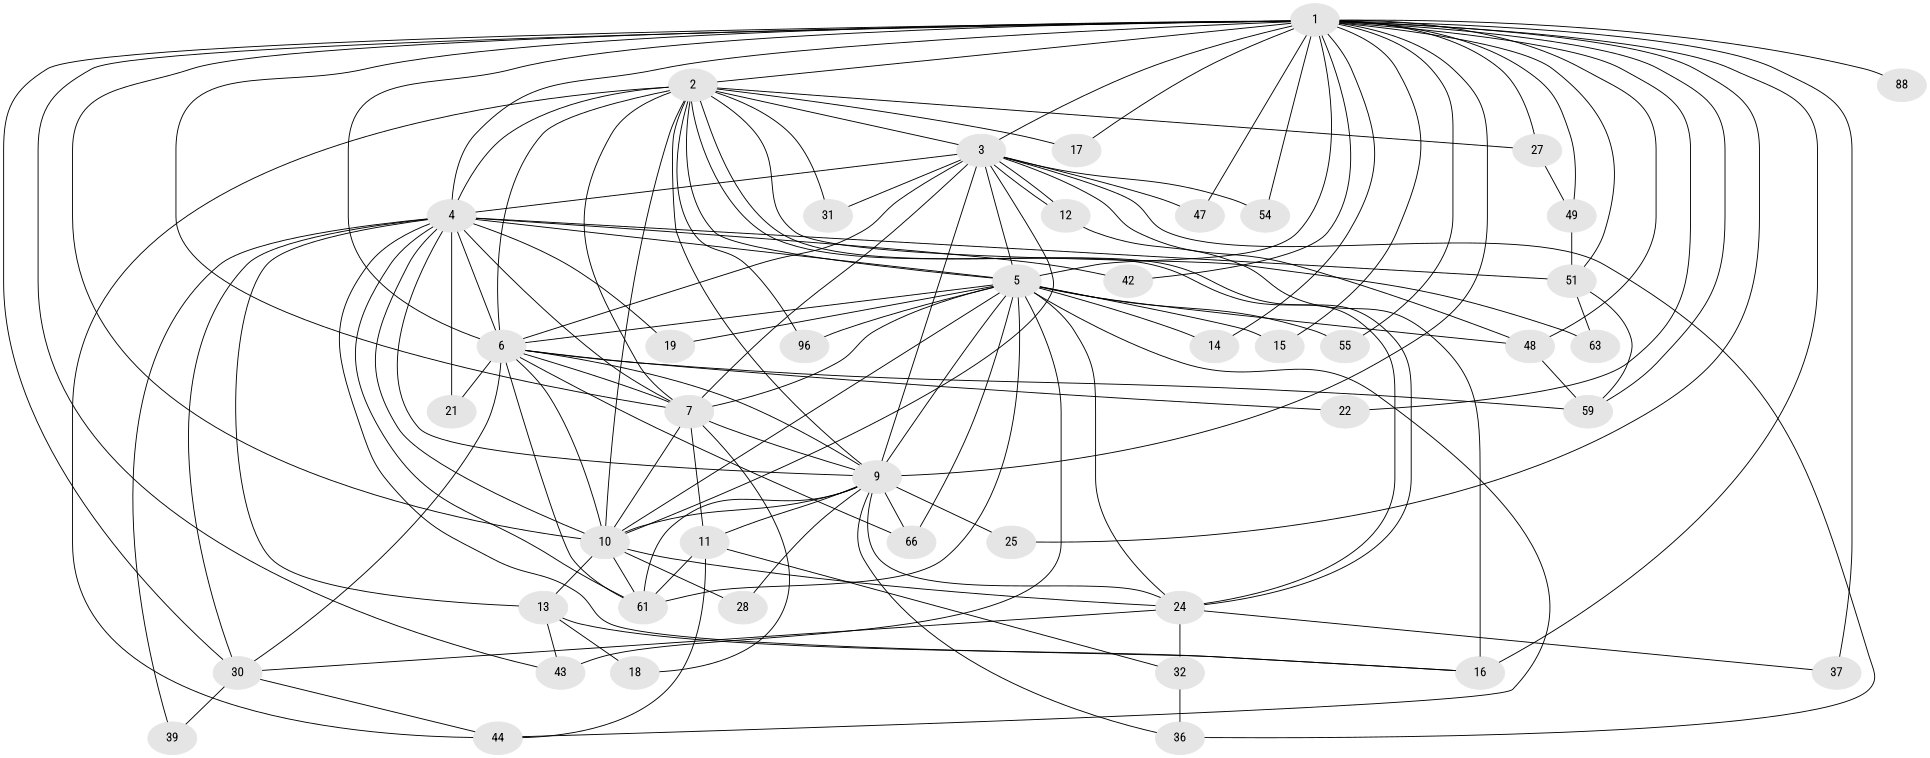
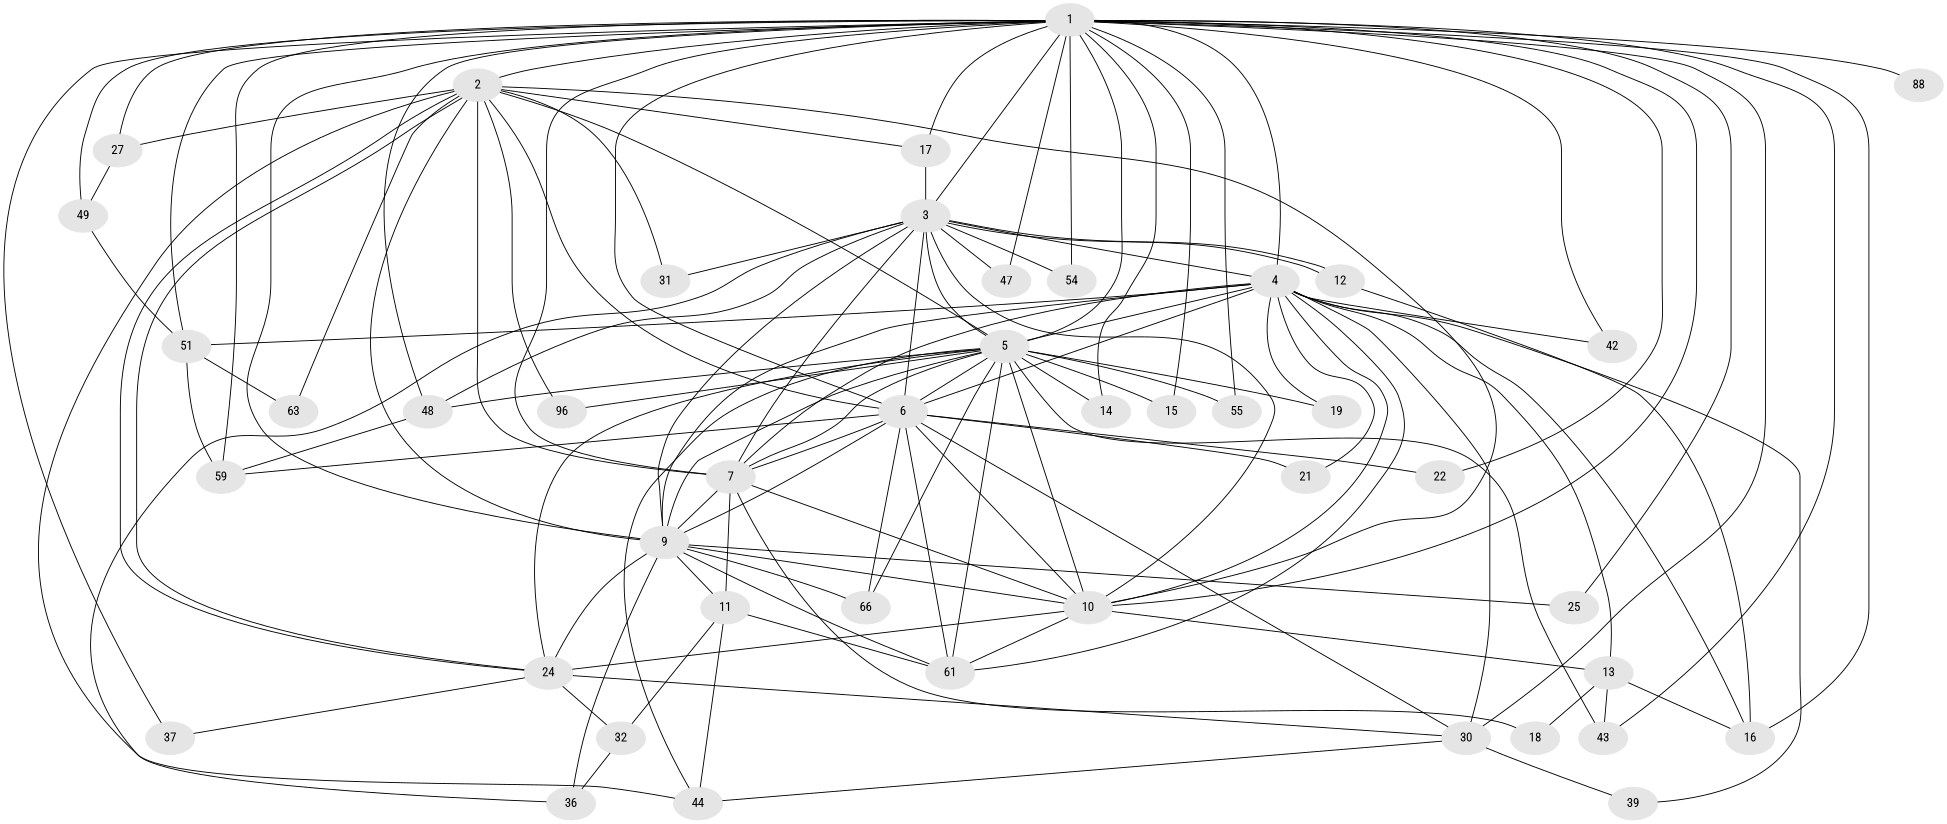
edge "2" -- "4": removed
edge "2" -- "3": now "17" -- "3"
node "28": removed
